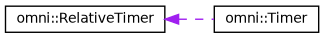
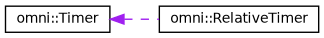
edge "omni::Timer" -> "omni::RelativeTimer": reversed
